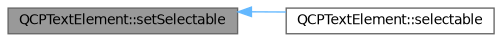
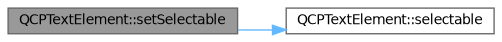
edge "QCPTextElement::selectable" -> "QCPTextElement::setSelectable": reversed
